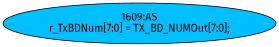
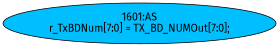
node "1609:AS r_TxBDNum[7:0] = TX_BD_NUMOut[7:0];": label "1609:AS r_TxBDNum[7:0] = TX_BD_NUMOut[7:0];" -> "1601:AS r_TxBDNum[7:0] = TX_BD_NUMOut[7:0];"
